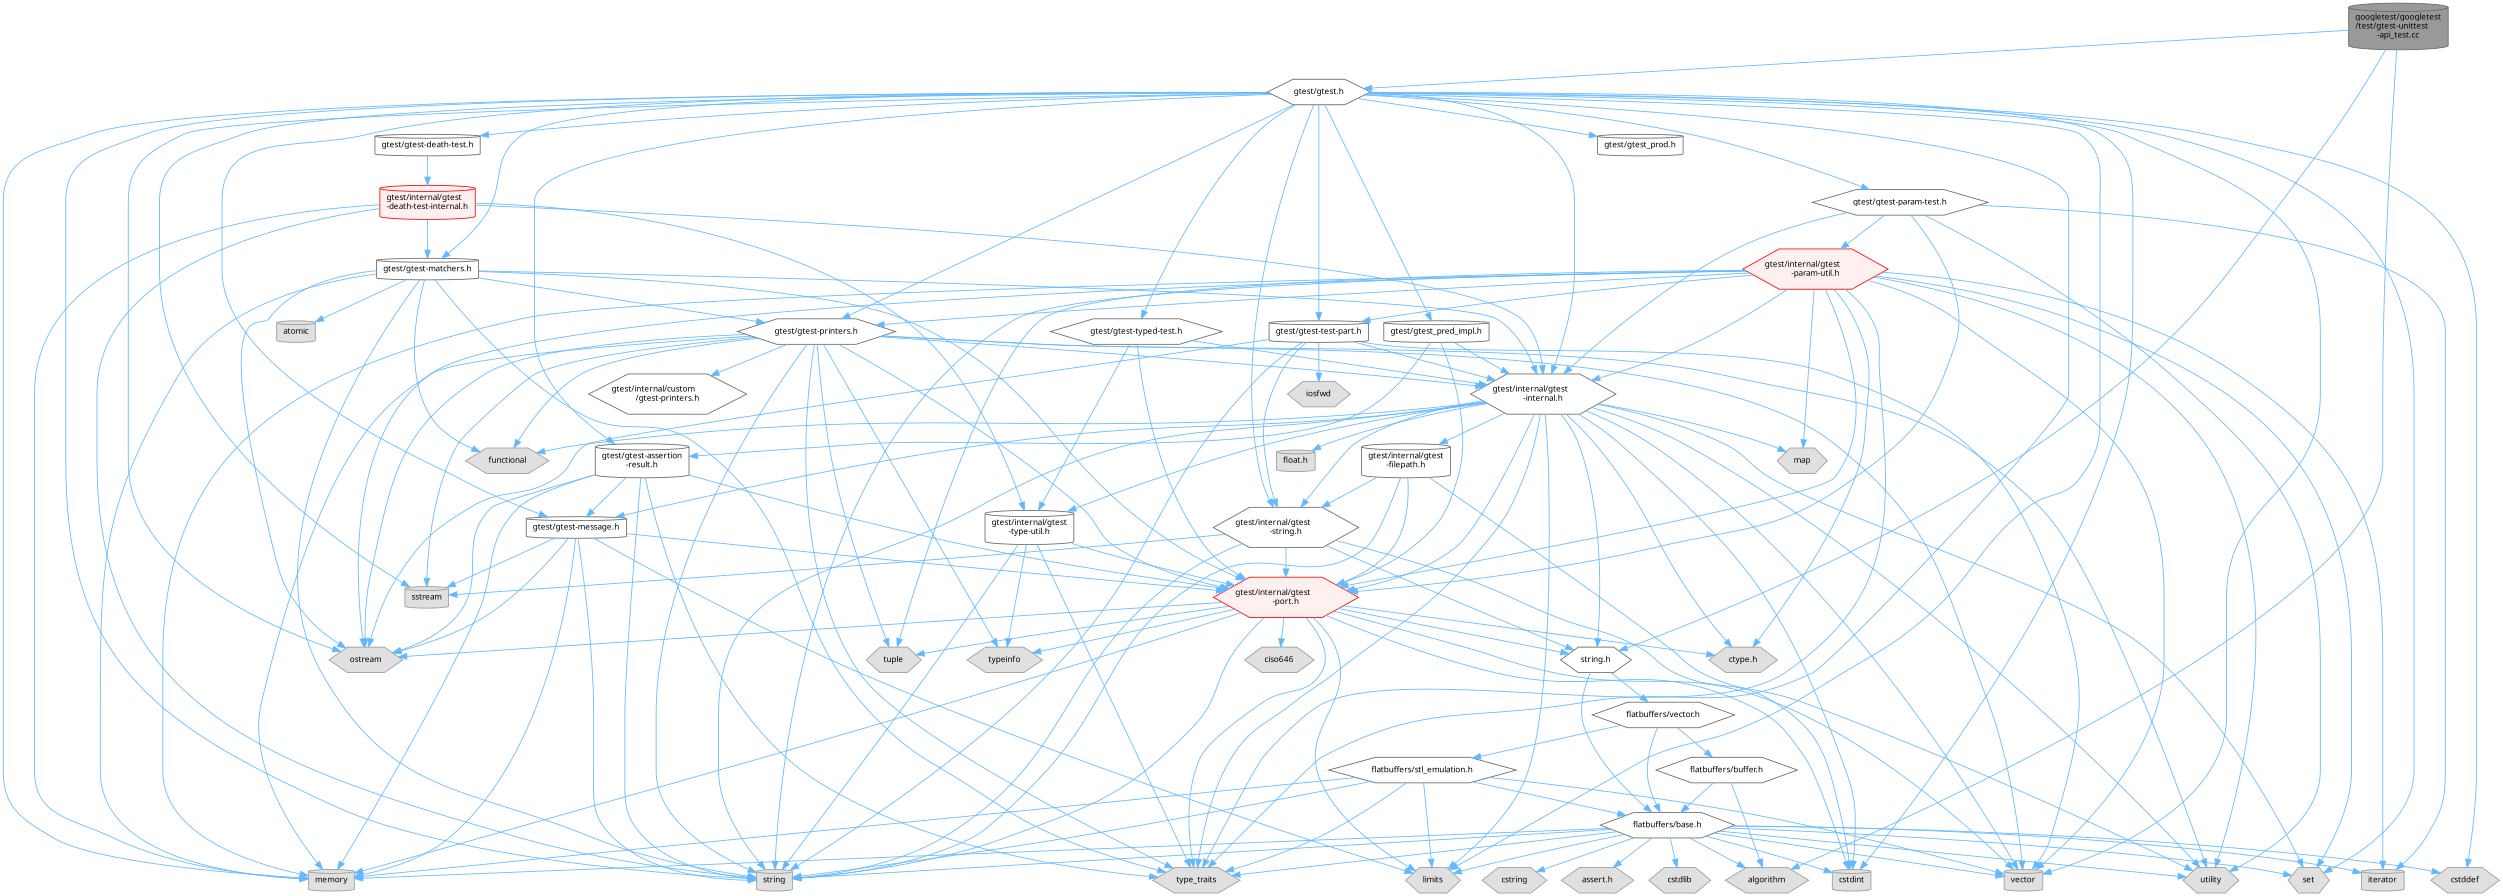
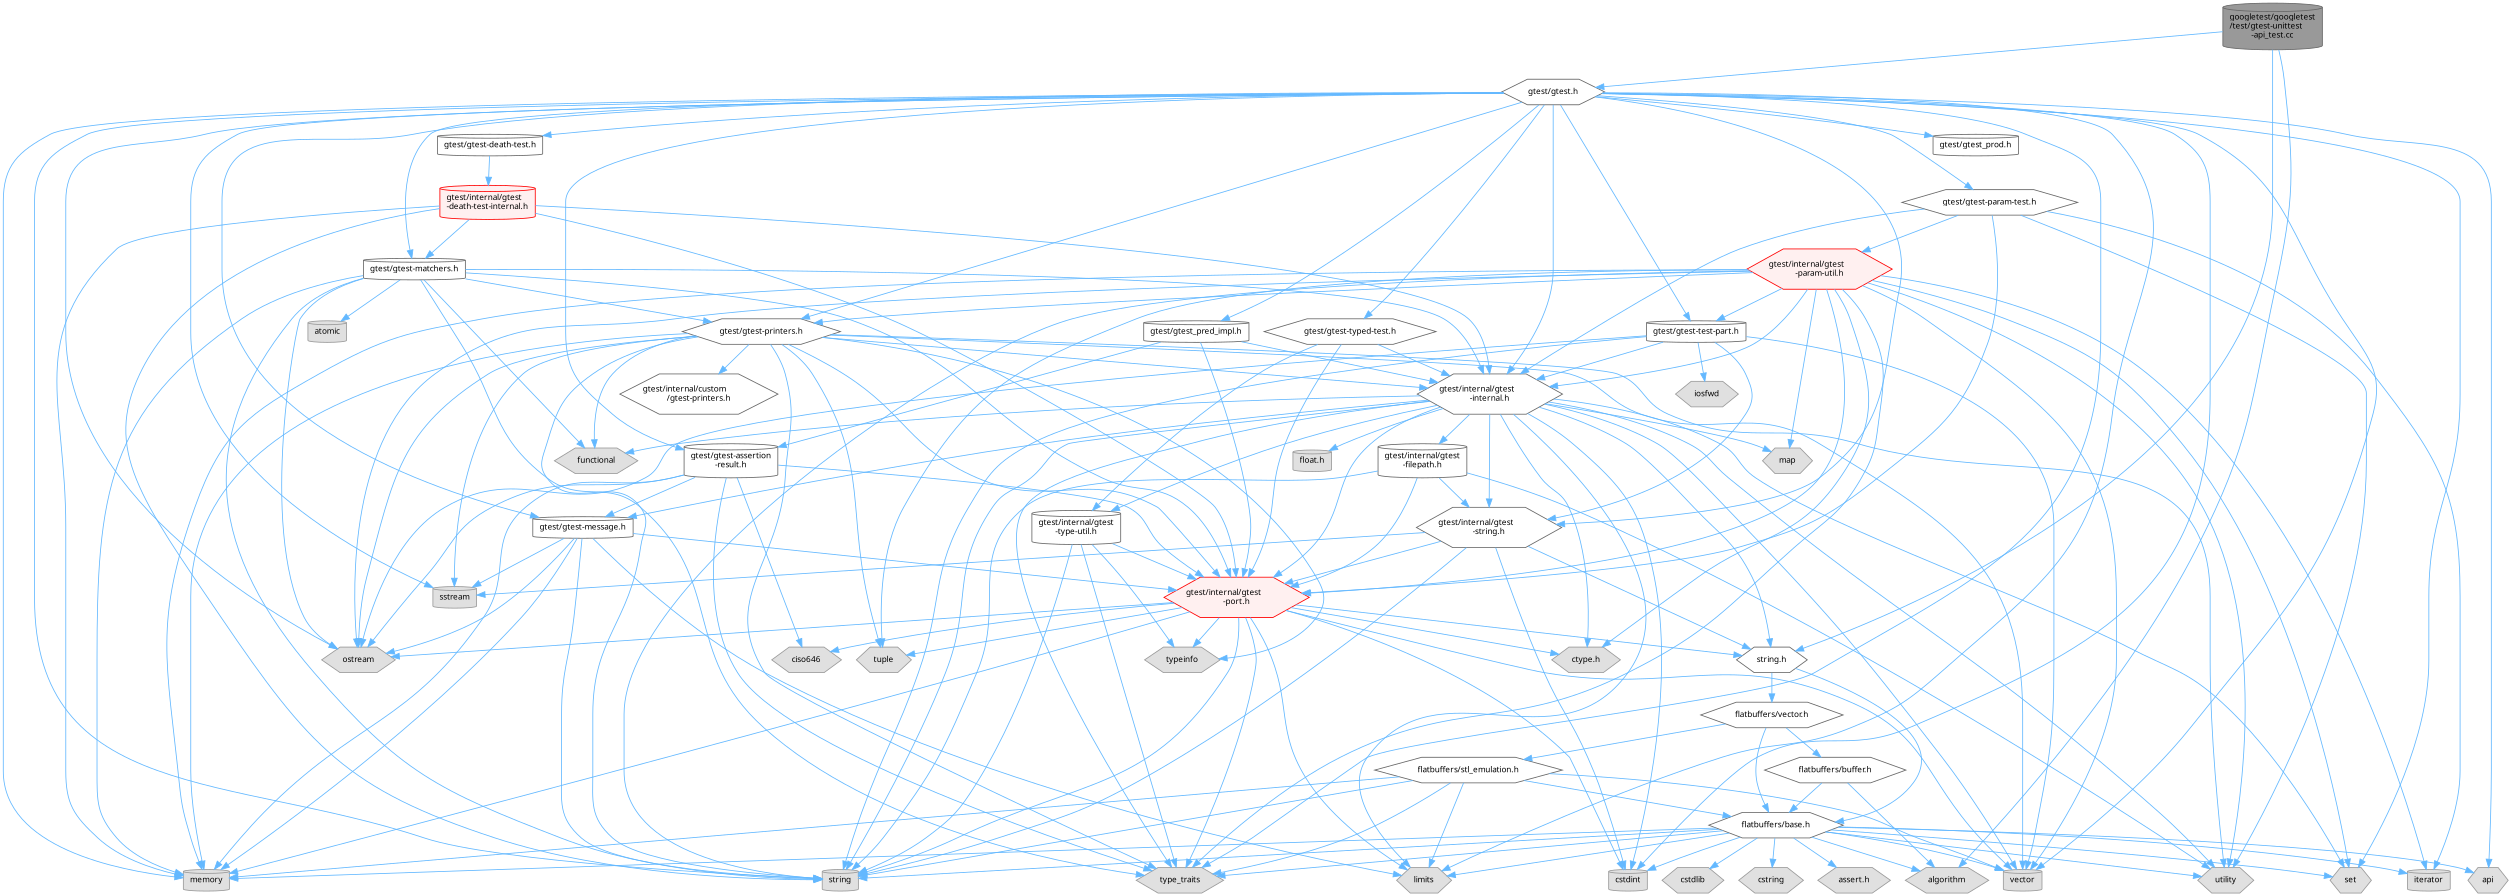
edge "gtest/internal/gtest -death-test-internal.h" -> "gtest/internal/gtest -type-util.h": now "gtest/internal/gtest -death-test-internal.h" -> "gtest/internal/gtest -port.h"
edge "gtest/gtest-assertion -result.h" -> "string": now "gtest/gtest-assertion -result.h" -> "ciso646"
node "cstddef": label "cstddef" -> "api"
